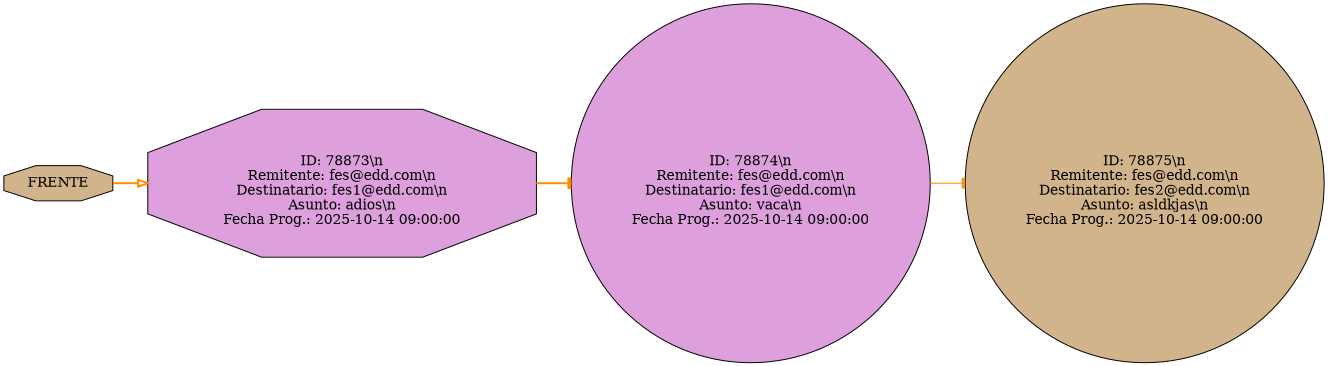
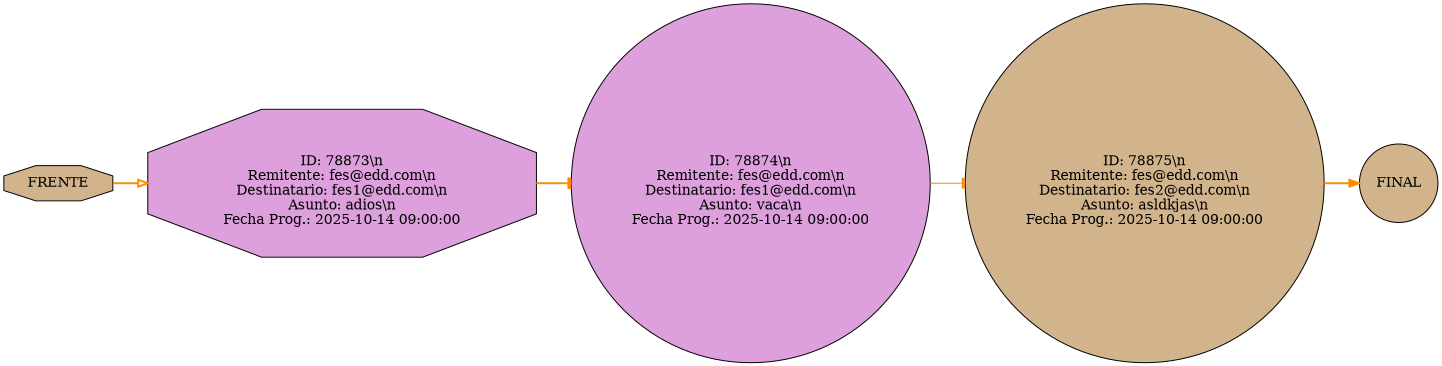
node "FINAL": added
